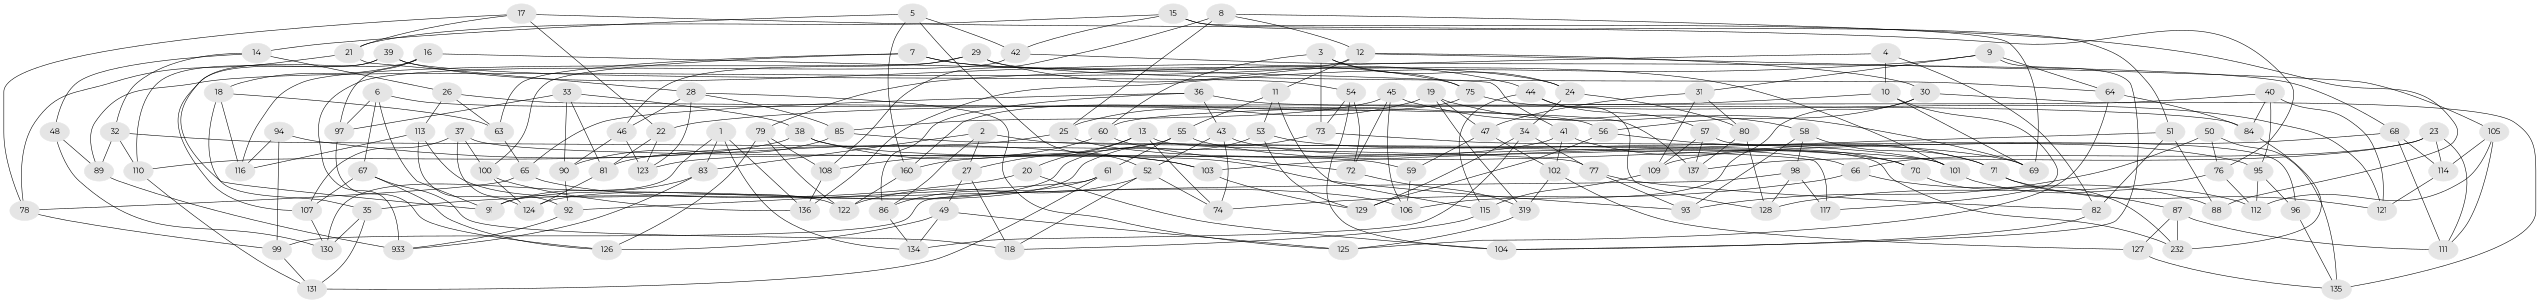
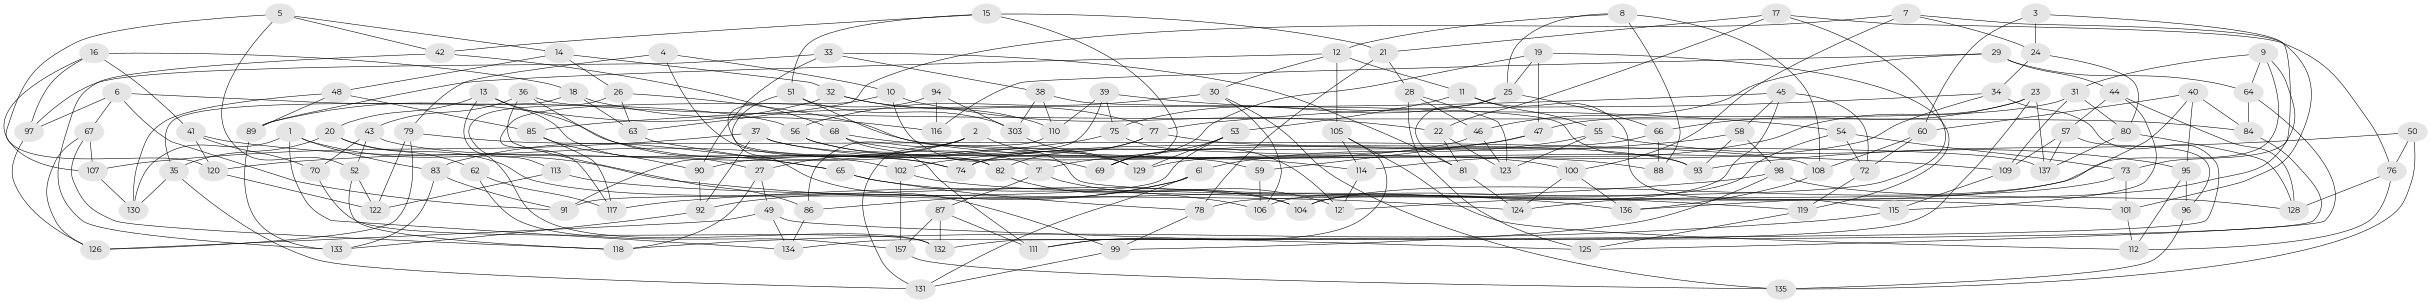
edge "3" -- "75": now "25" -- "75"
edge "28" -- "85": now "48" -- "85"
edge "113" -- "116": removed
node "62": added
node "160": label "160" -> "120"
node "103": label "103" -> "303"
edge "52" -- "74": now "77" -- "74"
node "319": label "319" -> "119"
node "933": label "933" -> "133"
node "127": label "127" -> "157"
node "232": label "232" -> "132"
